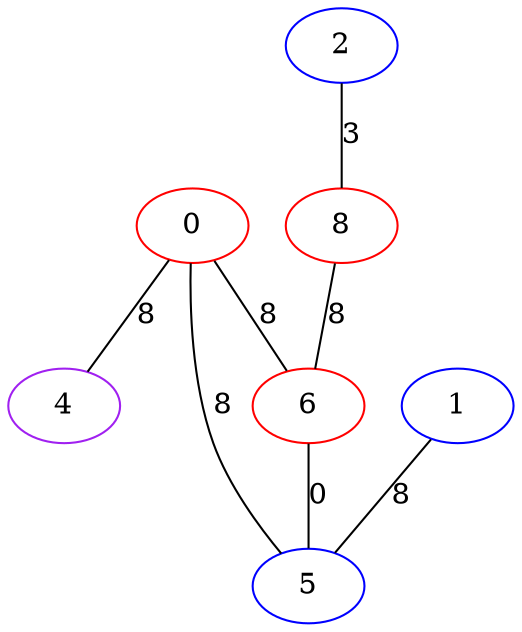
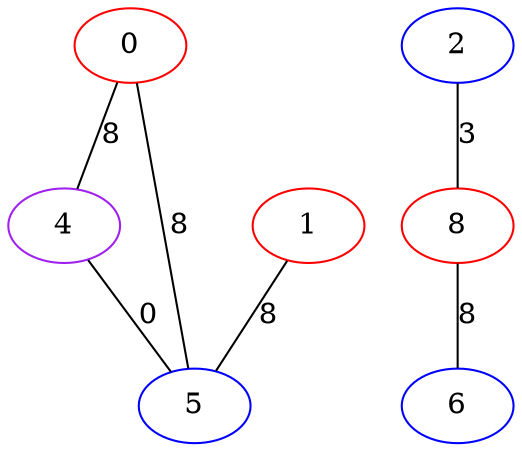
edge "0" -- "6": removed, label "8"
node "6": color red -> blue
node "1": color blue -> red
edge "6" -- "5": now "4" -- "5"
